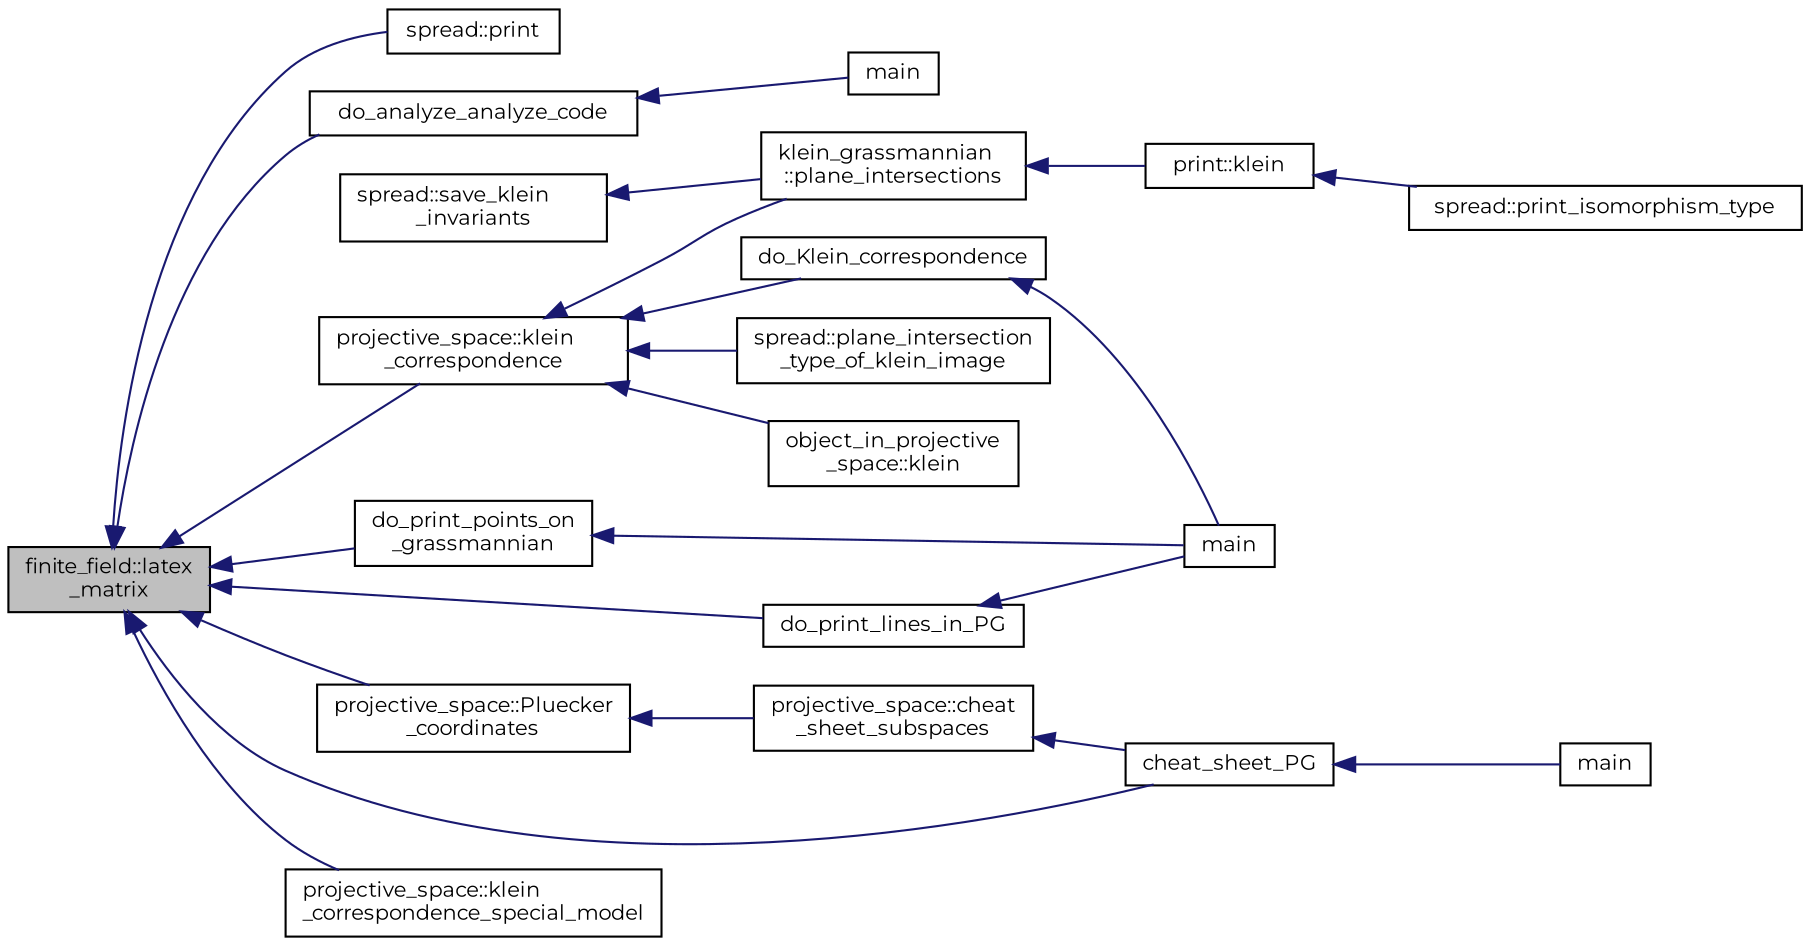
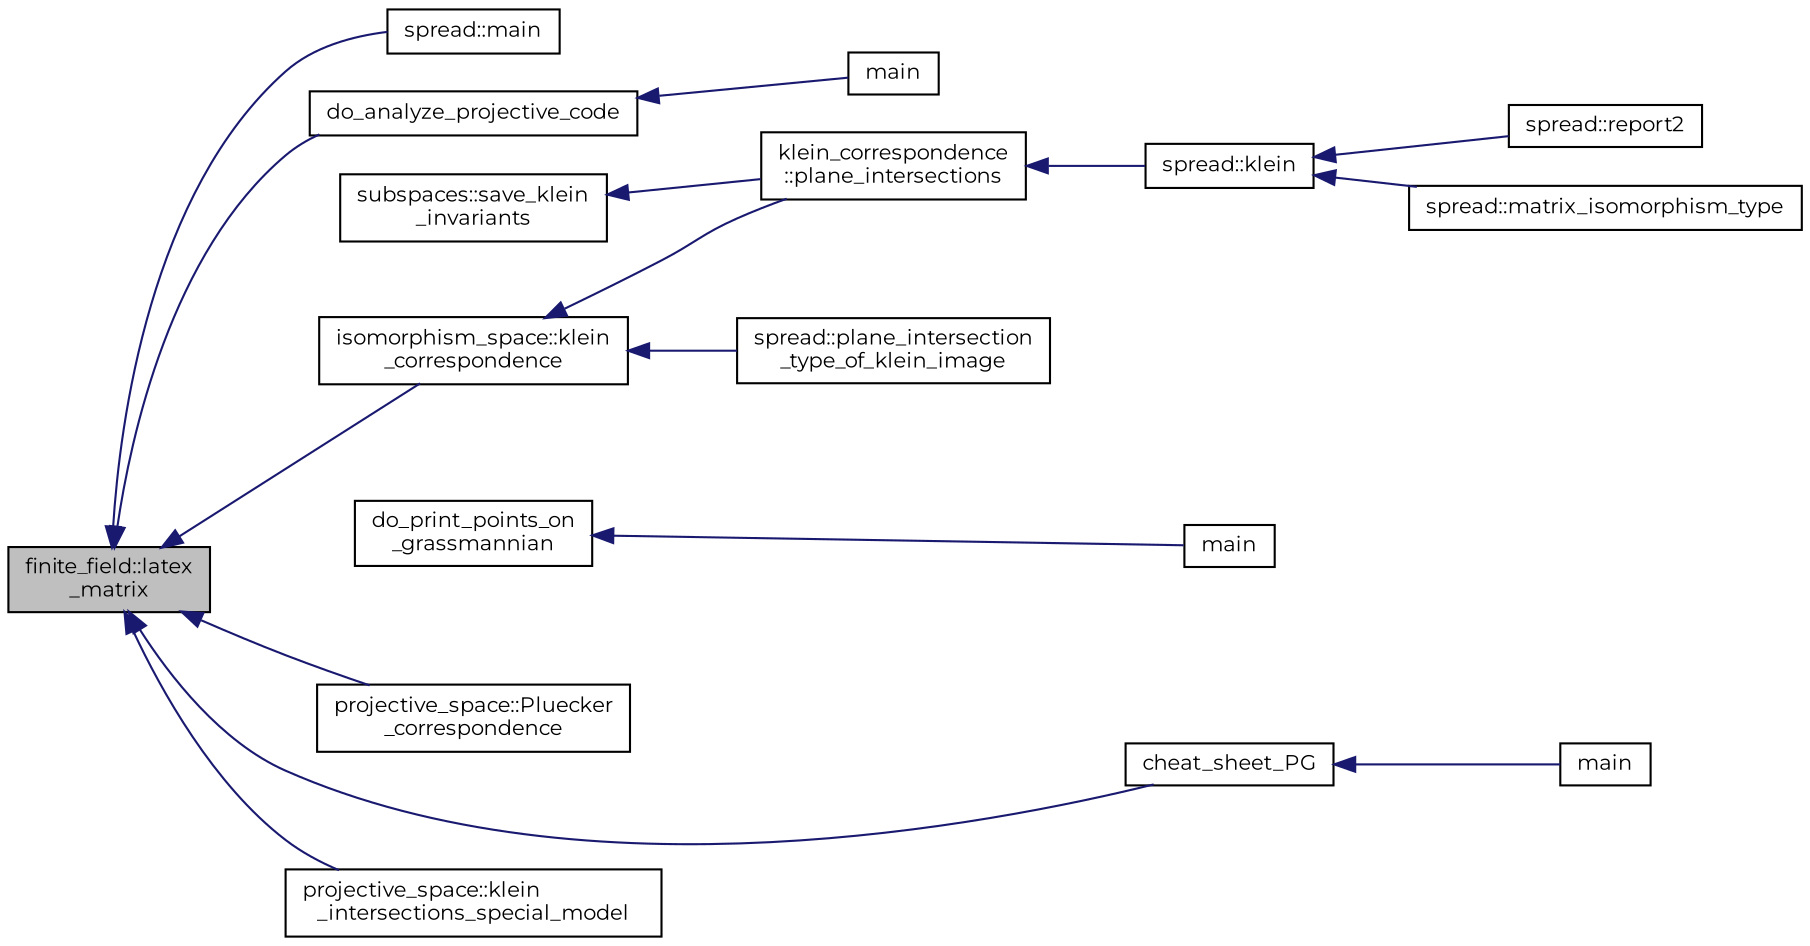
node "spread::print": label "spread::print" -> "spread::main"
node "do_analyze_analyze_code": label "do_analyze_analyze_code" -> "do_analyze_projective_code"
node "spread::report2": added
node "klein_grassmannian ::plane_intersections": label "klein_grassmannian ::plane_intersections" -> "klein_correspondence ::plane_intersections"
node "print::klein": label "print::klein" -> "spread::klein"
node "spread::save_klein _invariants": label "spread::save_klein _invariants" -> "subspaces::save_klein _invariants"
node "spread::print_isomorphism_type": label "spread::print_isomorphism_type" -> "spread::matrix_isomorphism_type"
node "do_Klein_correspondence": removed
node "projective_space::klein _correspondence": label "projective_space::klein _correspondence" -> "isomorphism_space::klein _correspondence"
node "object_in_projective _space::klein": removed
edge "do_print_points_on _grassmannian" -> "finite_field::latex _matrix": removed
node "do_print_lines_in_PG": removed
node "projective_space::Pluecker _coordinates": label "projective_space::Pluecker _coordinates" -> "projective_space::Pluecker _correspondence"
node "projective_space::cheat _sheet_subspaces": removed
node "projective_space::klein _correspondence_special_model": label "projective_space::klein _correspondence_special_model" -> "projective_space::klein _intersections_special_model"
